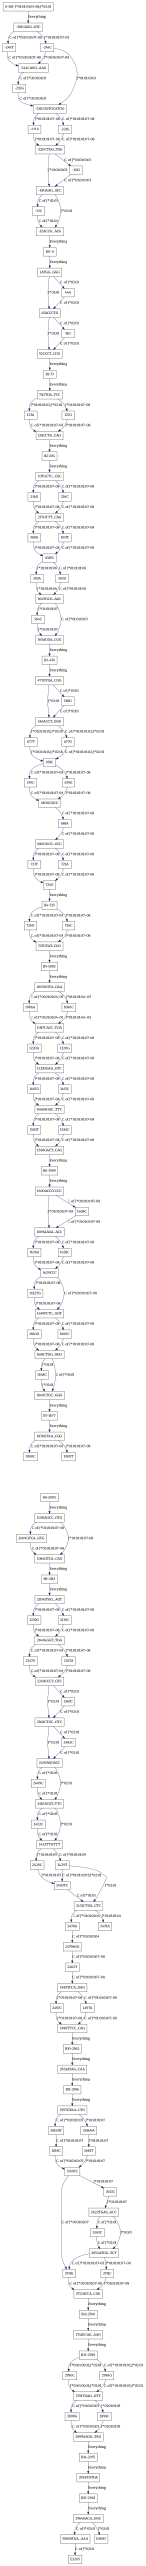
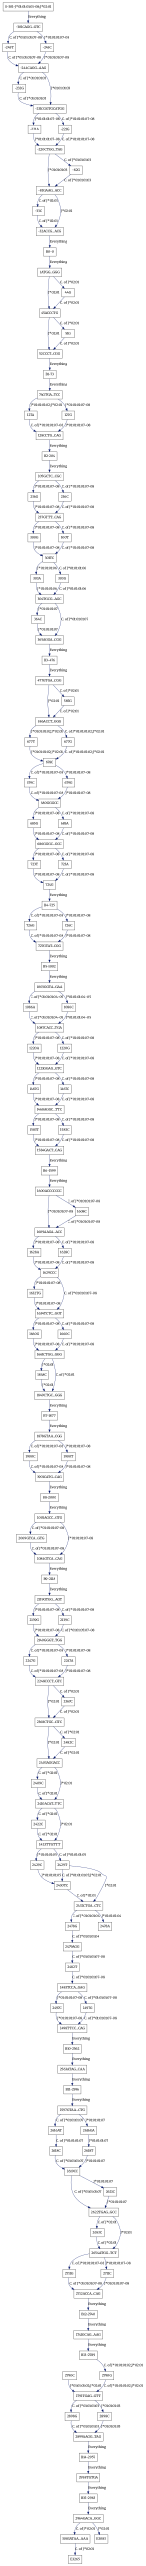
edge "-245C" -> "-231CGGTGCATGG": now "-244CAGG...AAG" -> "-231CGGTGCATGG"
node "685G": added
node "1901CATG...CAG": added
edge "2139C" -> "2140GGGT...TGG": label "C. of J*01:01:01:07-08" -> "C. of J*01:01:05:07-08"
edge "2619CC" -> "2711G": now "2619CC" -> "2622TGAG...GCC"
edge "B13-2789" -> "2790C": removed, label "J*01:01:01:02;J*02:01"
